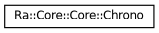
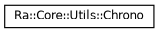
node "Ra::Core::Core::Chrono": label "Ra::Core::Core::Chrono" -> "Ra::Core::Utils::Chrono"
